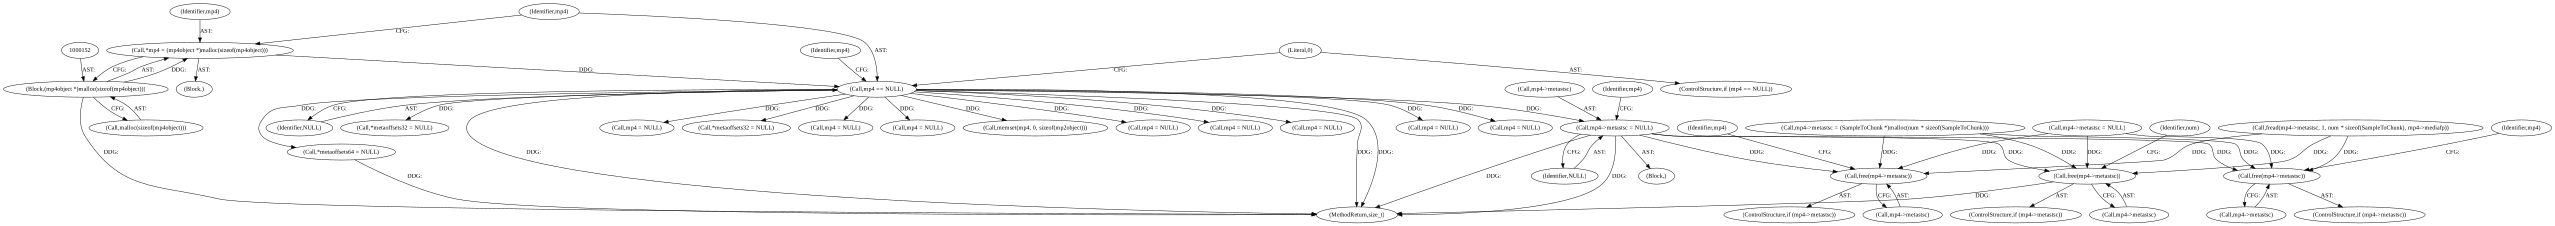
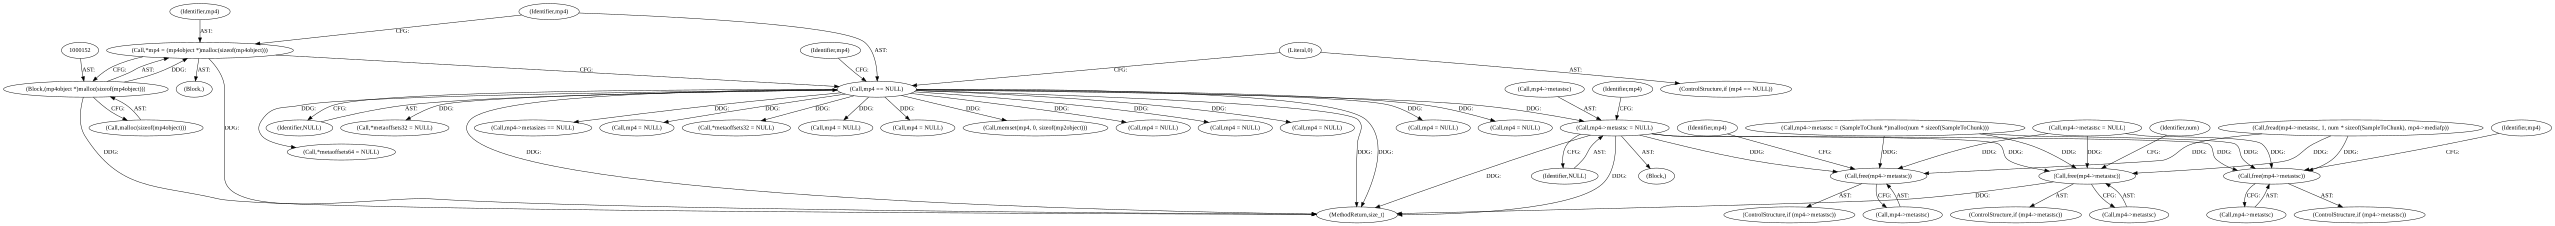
edge "(Call,*mp4 = (mp4object *)malloc(sizeof(mp4object)))" -> "(Call,mp4 == NULL)": label "DDG: " -> "CFG: "
node "(Call,mp4->metasizes == NULL)": added
edge "(Call,*metaoffsets64 = NULL)" -> "(MethodReturn,size_t)": now "(Call,*mp4 = (mp4object *)malloc(sizeof(mp4object)))" -> "(MethodReturn,size_t)"
